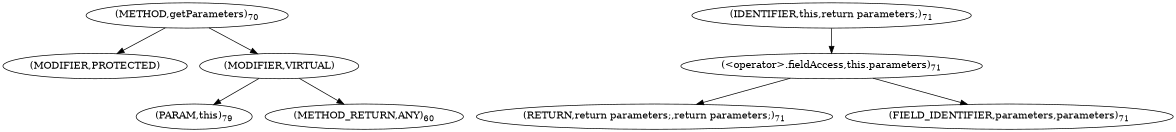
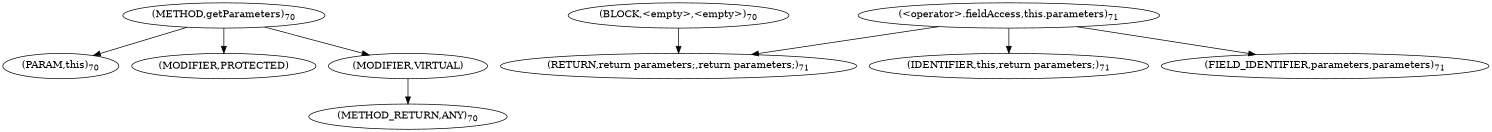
node "(BLOCK,<empty>,<empty>)": added
edge "(IDENTIFIER,this,return parameters;)" -> "(<operator>.fieldAccess,this.parameters)": reversed
edge "(MODIFIER,VIRTUAL)" -> "(PARAM,this)": now "(METHOD,getParameters)" -> "(PARAM,this)"
node "(PARAM,this)": text "79" -> "70"
node "(METHOD_RETURN,ANY)": text "60" -> "70"
